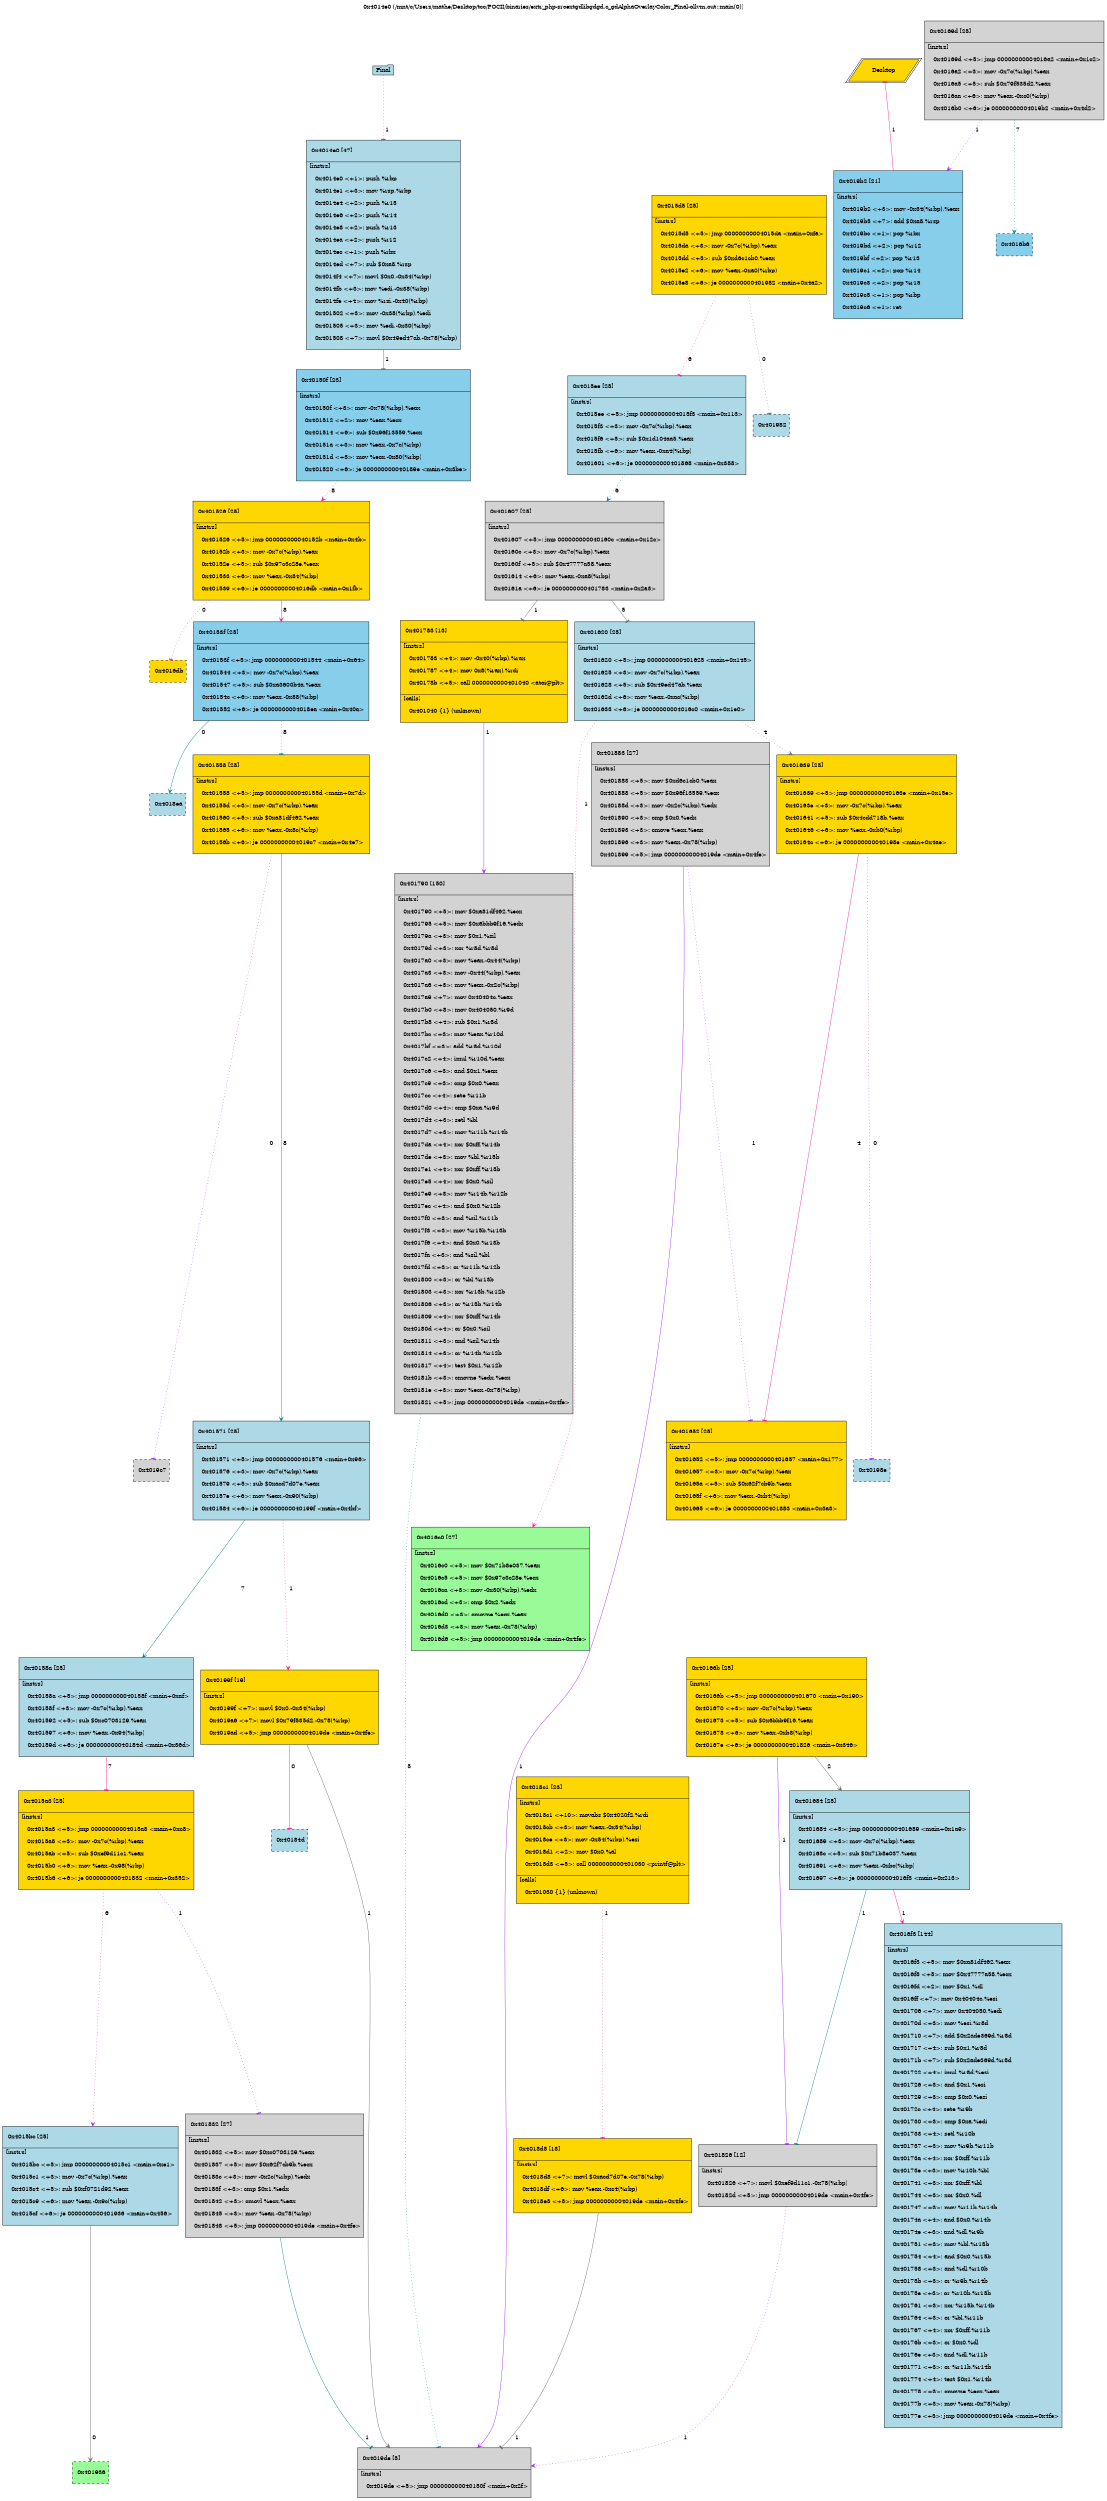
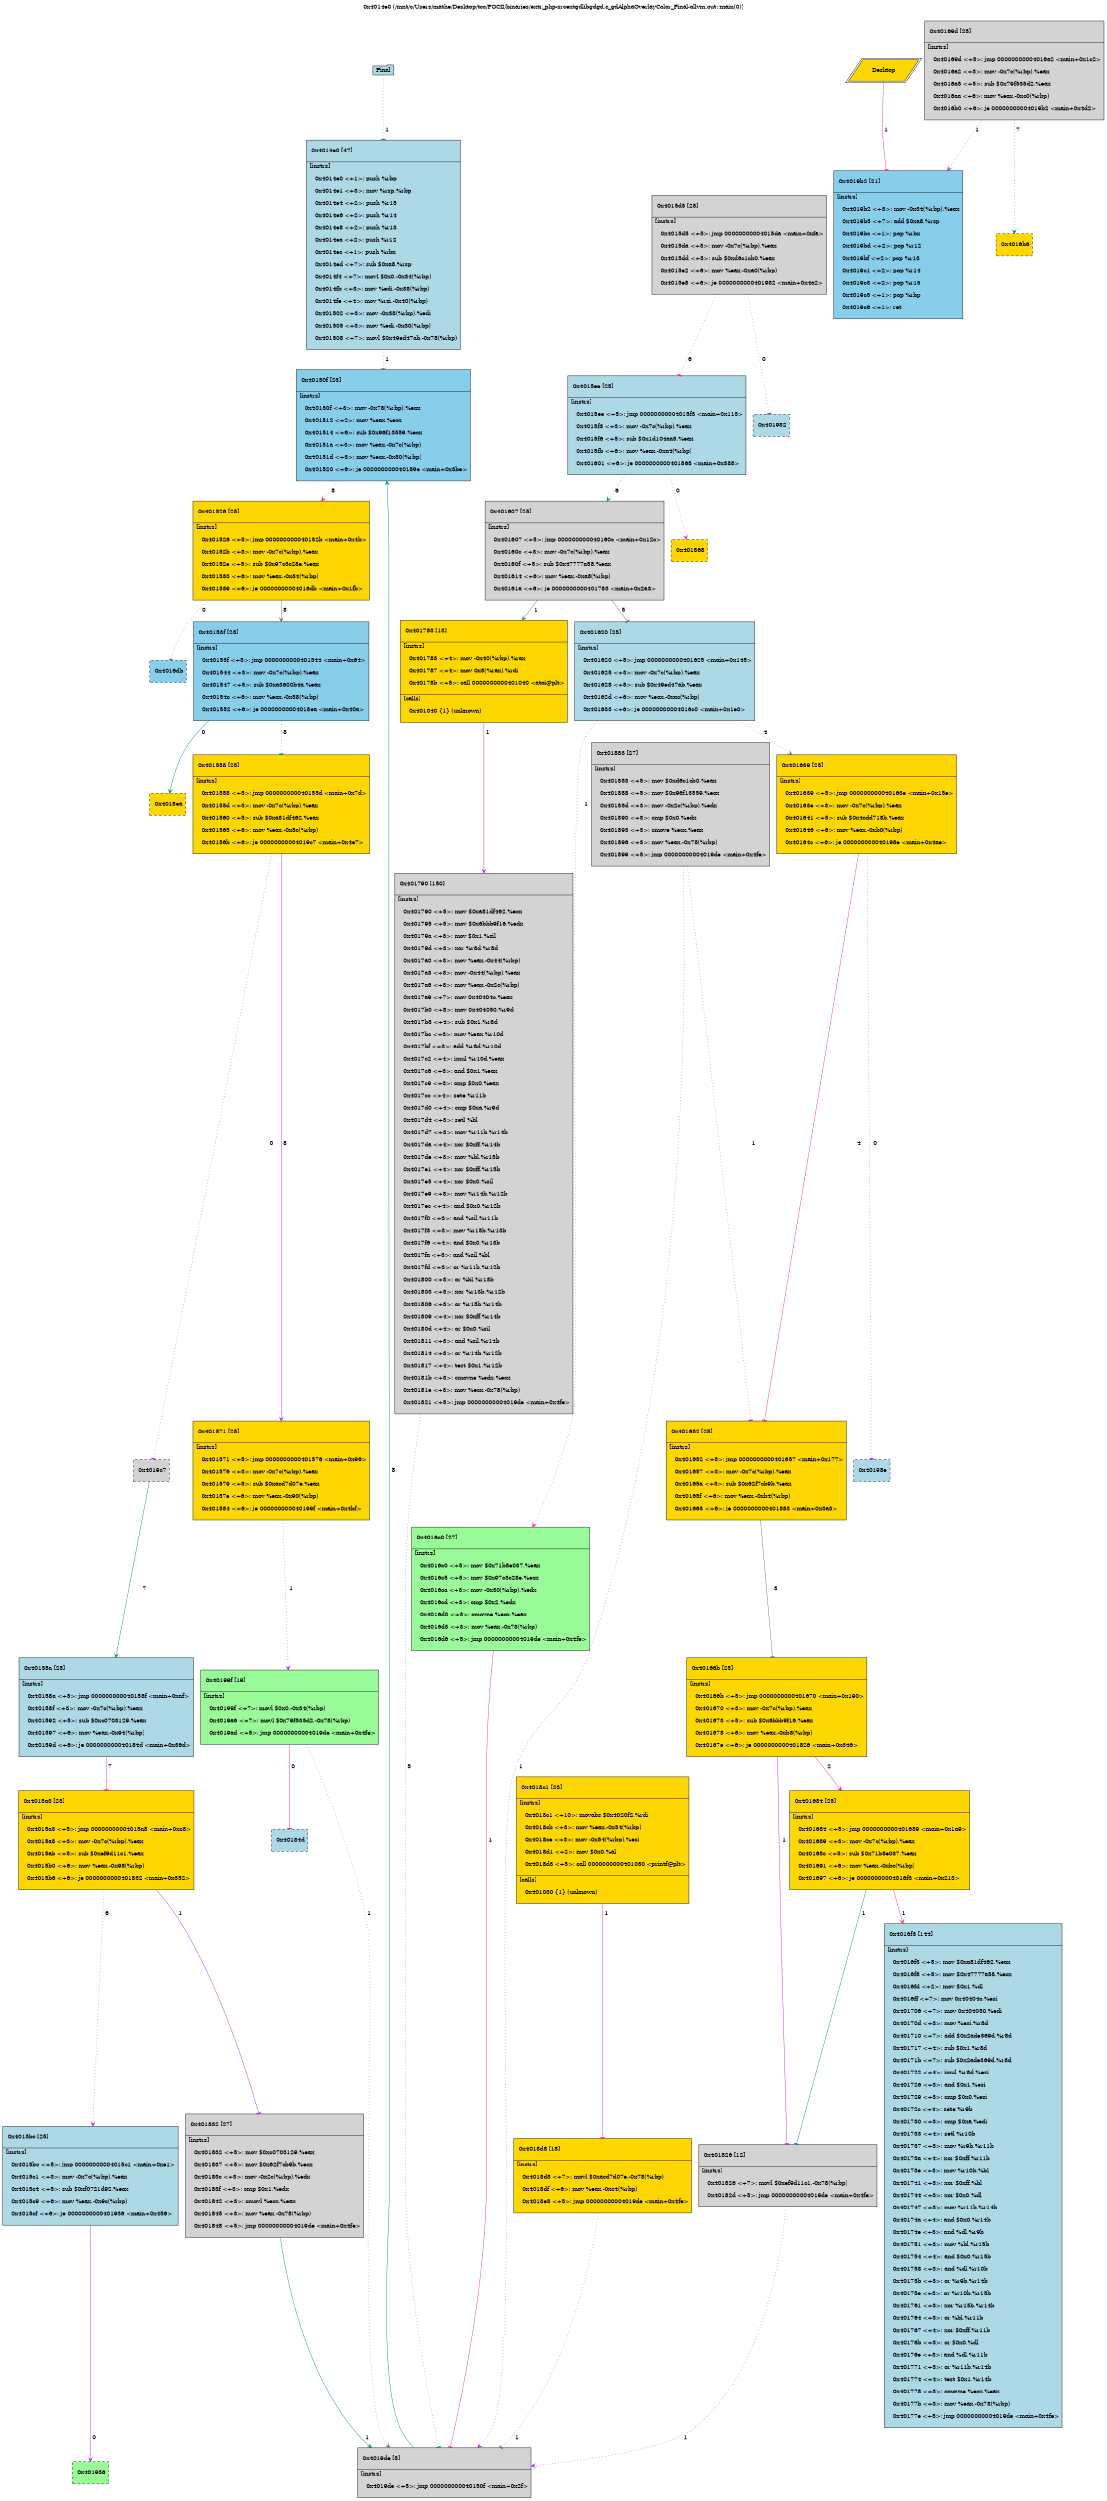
edge "Final" -> "0x4014e0 [47]": color deeppink -> gray40
edge "0x4019b2 [21]" -> "Desktop": reversed
node "0x4015d5 [25]": fillcolor gold -> lightgrey
node "0x4016b6": fillcolor skyblue -> gold
edge "0x4014e0 [47]" -> "0x40150f [23]": style solid -> dotted
node "0x401868": added
edge "0x401526 [25]" -> "0x40153f [25]": color deeppink -> gray40
edge "0x401607 [25]" -> "0x401783 [13]": arrowhead tee -> vee
edge "0x401526 [25]" -> "0x4016db": color deeppink -> gray40
node "0x4016db": fillcolor gold -> skyblue
node "0x4018ea": fillcolor lightblue -> gold
edge "0x401558 [25]" -> "0x401571 [25]": color teal -> purple
edge "0x4019de [5]" -> "0x40150f [23]": added, label "8"
node "0x401571 [25]": fillcolor lightblue -> gold
edge "0x401571 [25]" -> "0x40158a [25]": now "0x4019c7" -> "0x40158a [25]"
edge "0x401652 [25]" -> "0x40166b [25]": added, label "3"
edge "0x401571 [25]" -> "0x40199f [19]": color deeppink -> purple
edge "0x401883 [27]" -> "0x4019de [5]": style solid -> dotted
node "0x40199f [19]": fillcolor gold -> palegreen
edge "0x40166b [25]" -> "0x401684 [25]": color gray40 -> deeppink
node "0x401684 [25]": fillcolor lightblue -> gold
edge "0x4015a3 [25]" -> "0x401832 [27]": style dotted -> solid
edge "0x4018c1 [23]" -> "0x4018d8 [18]": style dotted -> solid
edge "0x4016c0 [27]" -> "0x4019de [5]": added, label "1"
edge "0x40199f [19]" -> "0x4019de [5]": style solid -> dotted
edge "0x4018d8 [18]" -> "0x4019de [5]": style solid -> dotted
edge "0x4015bc [25]" -> "0x401936": color gray40 -> purple
edge "0x401832 [27]" -> "0x4019de [5]": arrowhead tee -> vee
